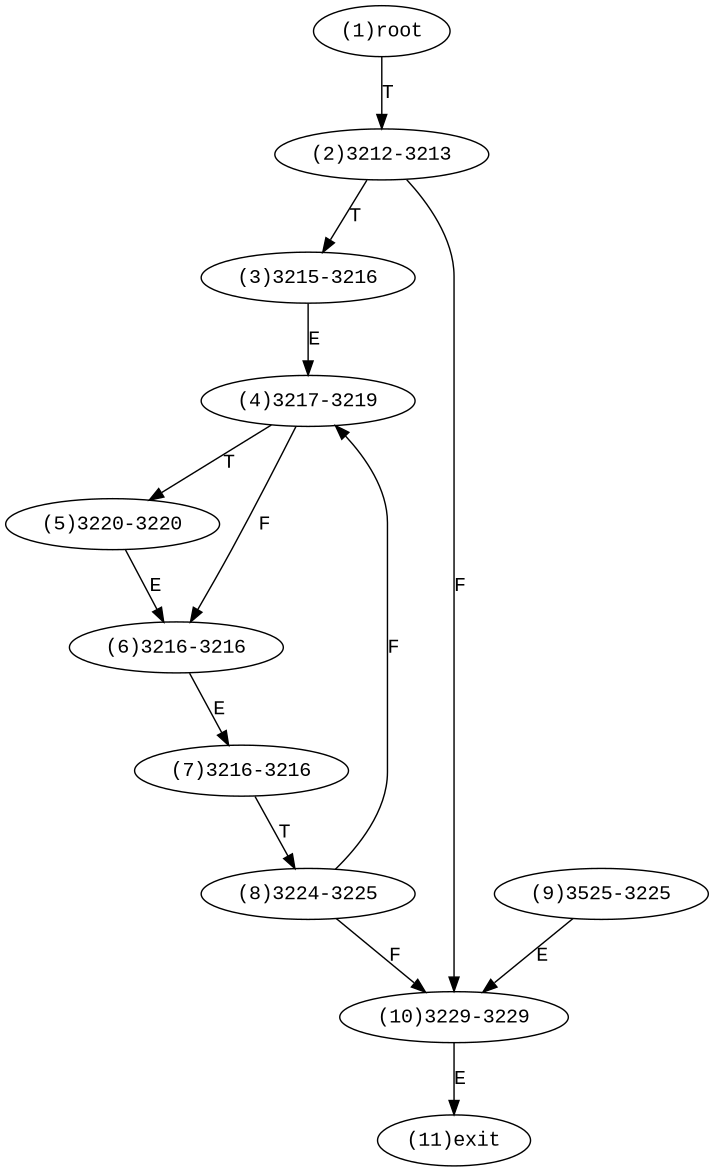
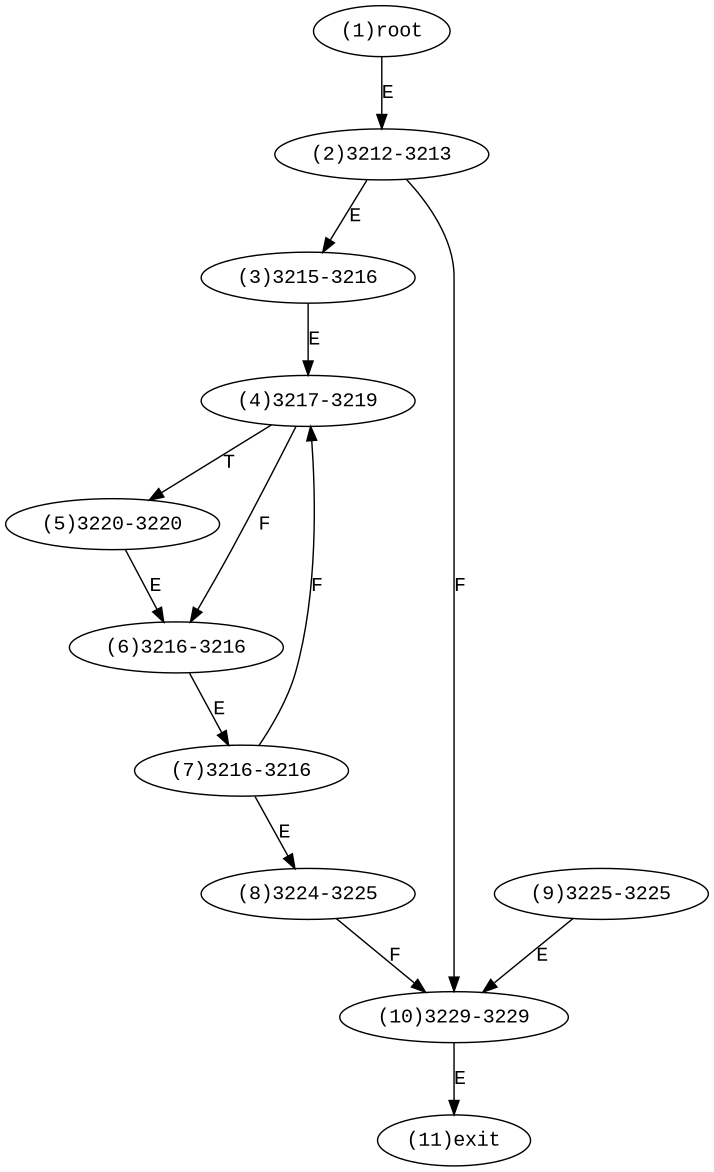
edge "(1)root" -> "(2)3212-3213": label "T" -> "E"
edge "(2)3212-3213" -> "(3)3215-3216": label "T" -> "E"
edge "(8)3224-3225" -> "(4)3217-3219": now "(7)3216-3216" -> "(4)3217-3219"
edge "(7)3216-3216" -> "(8)3224-3225": label "T" -> "E"
node "(9)3525-3225": label "(9)3525-3225" -> "(9)3225-3225"
